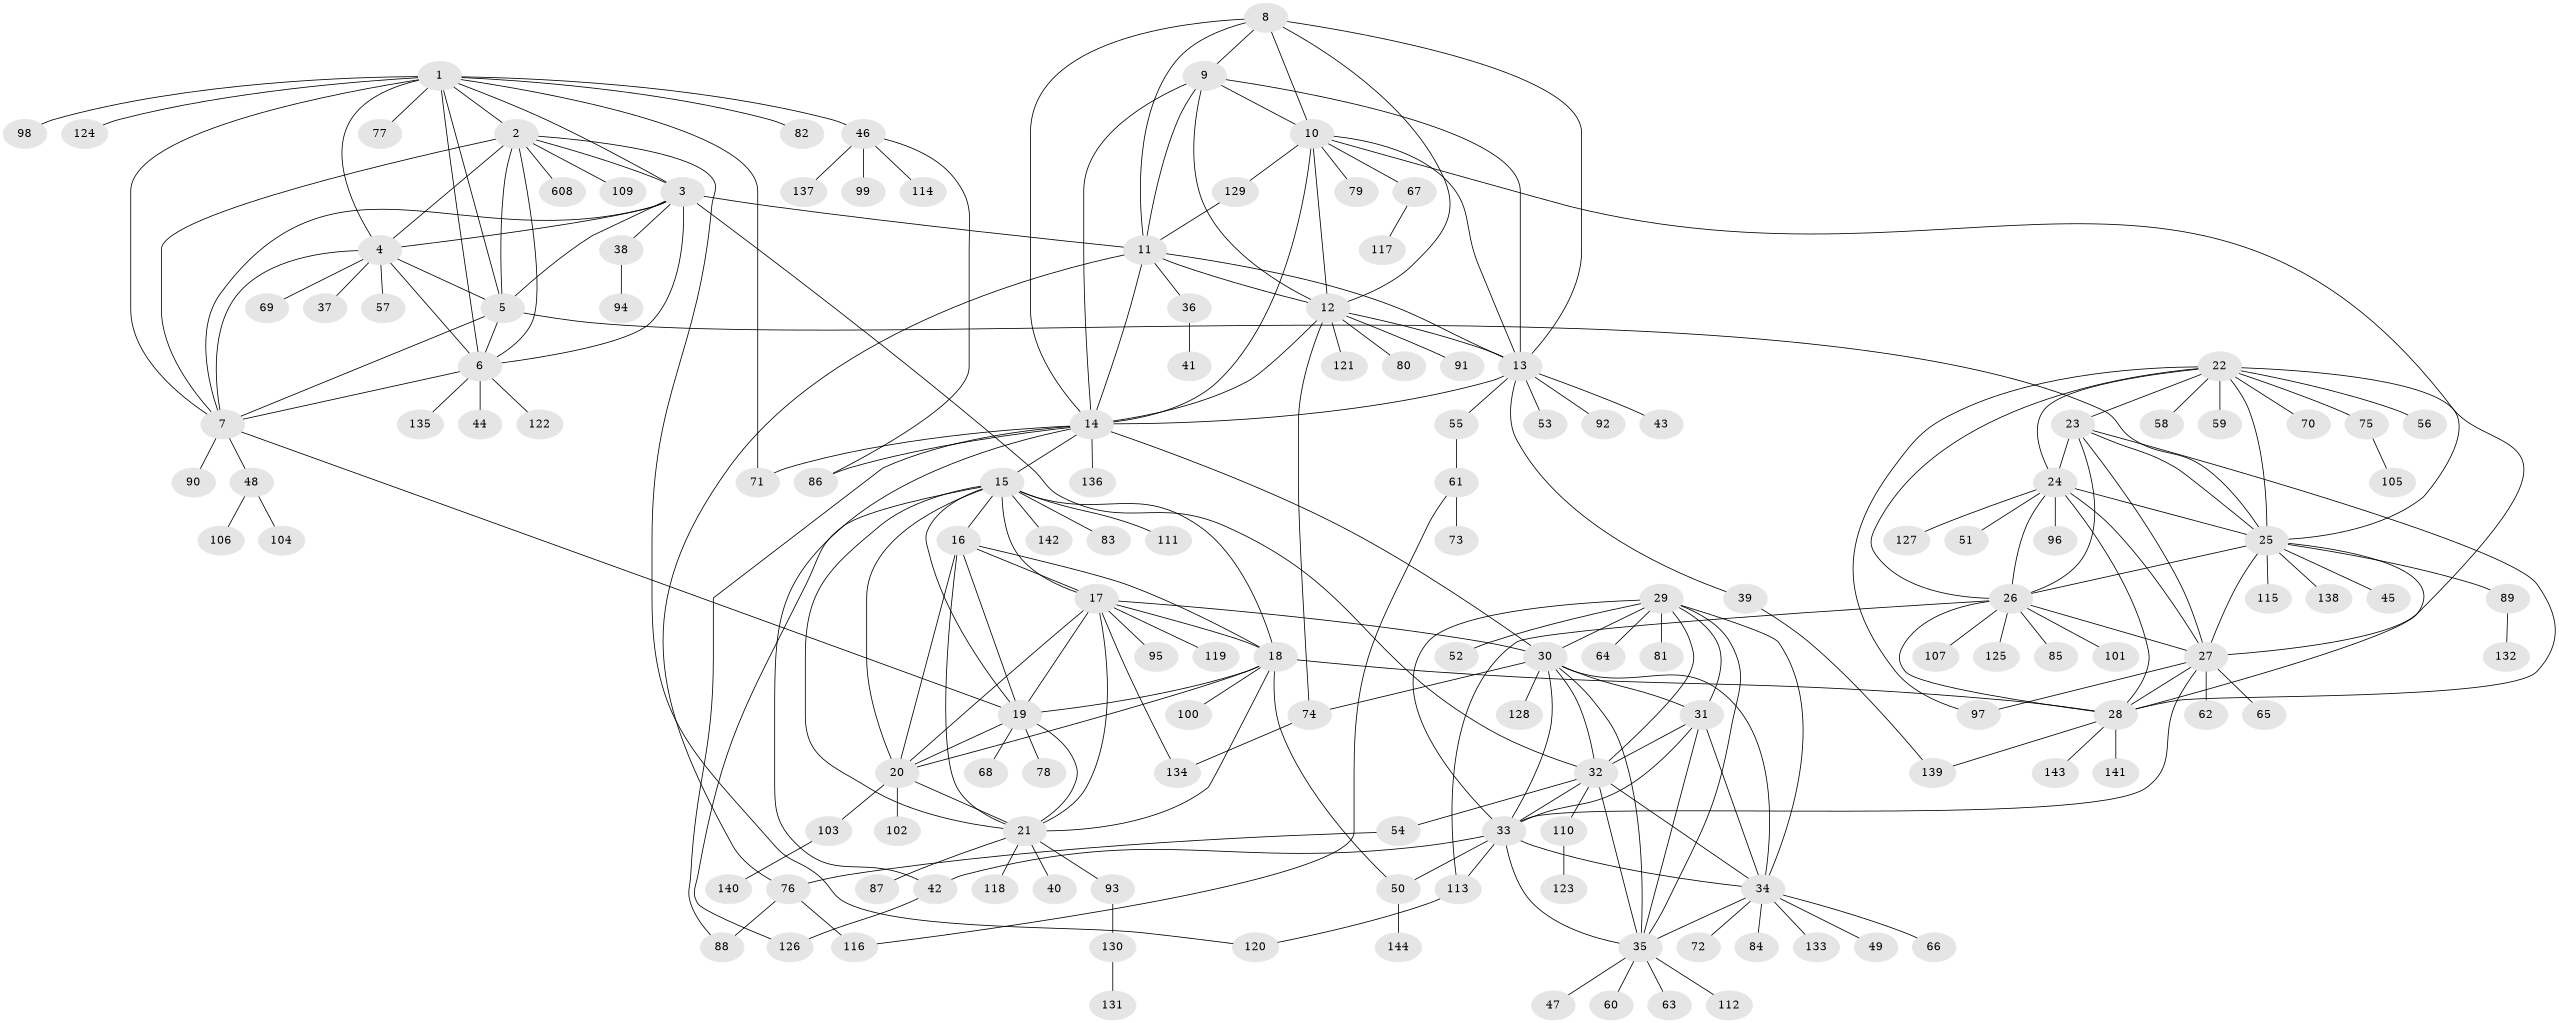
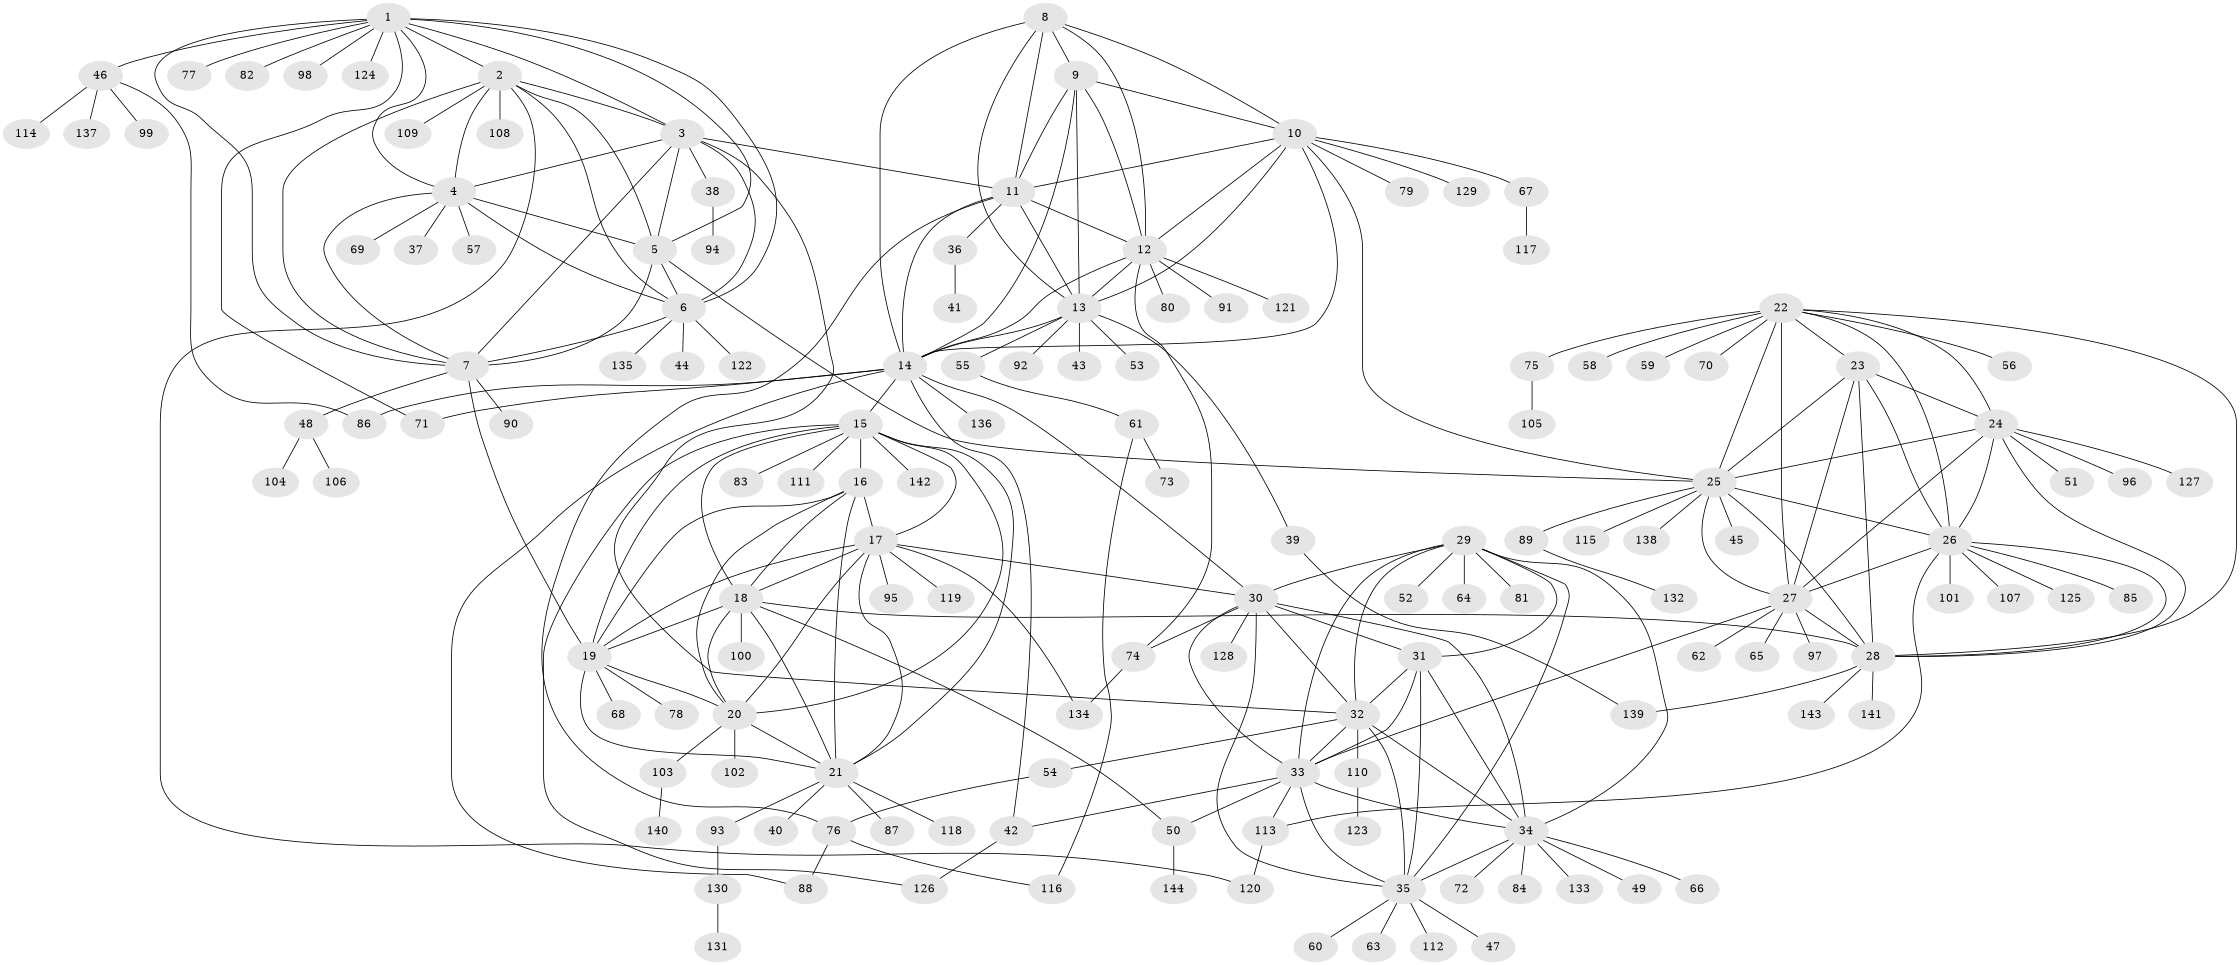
node "608": label "608" -> "108"
edge "129" -- "11": now "10" -- "11"
edge "22" -- "97": now "22" -- "28"
